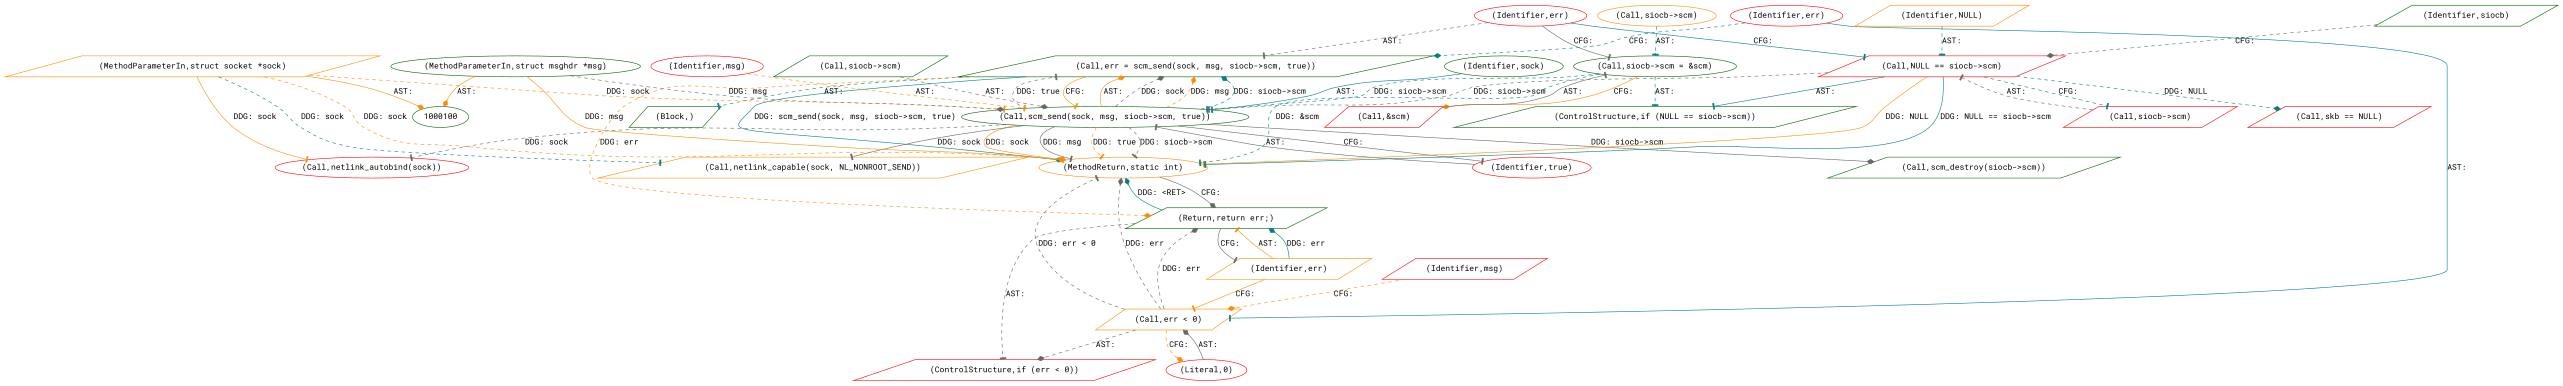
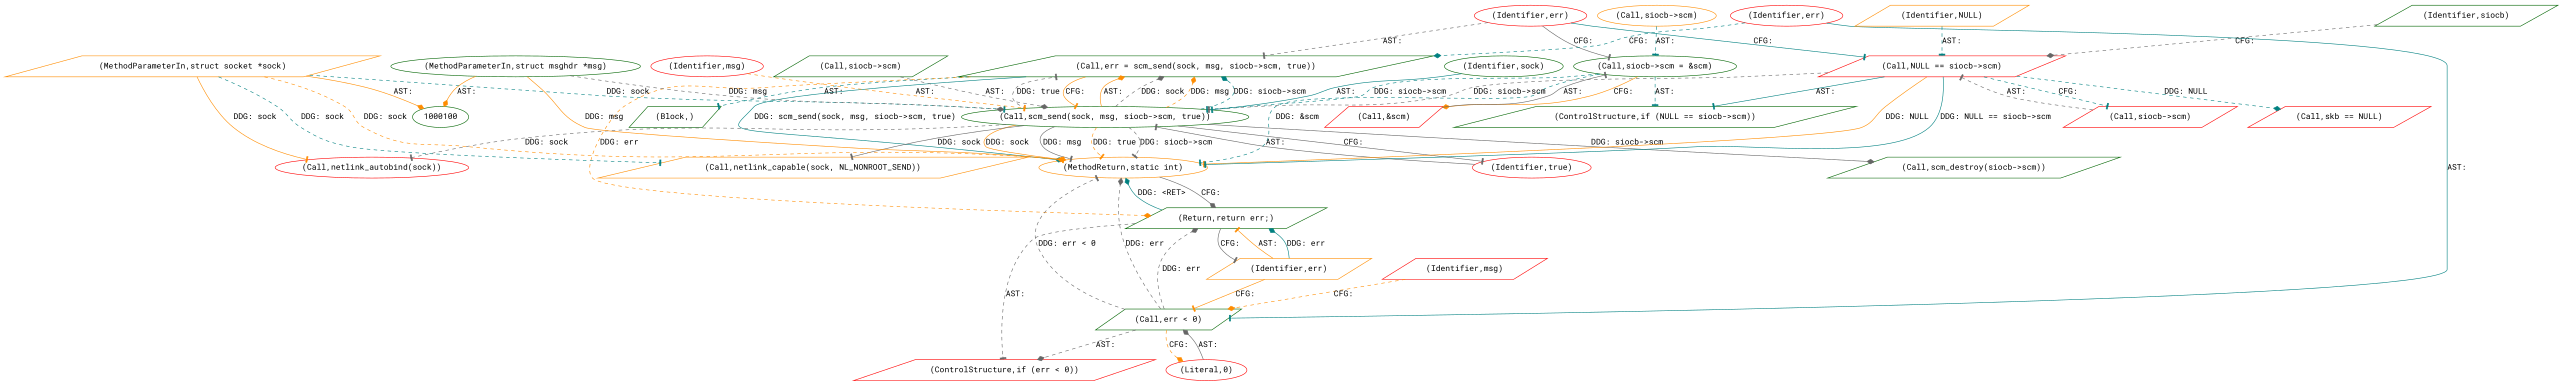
edge "(MethodParameterIn,struct socket *sock)" -> "(Call,scm_send(sock, msg, siocb->scm, true))": color darkorange -> teal
node "(Call,err < 0)": color darkorange -> darkgreen
